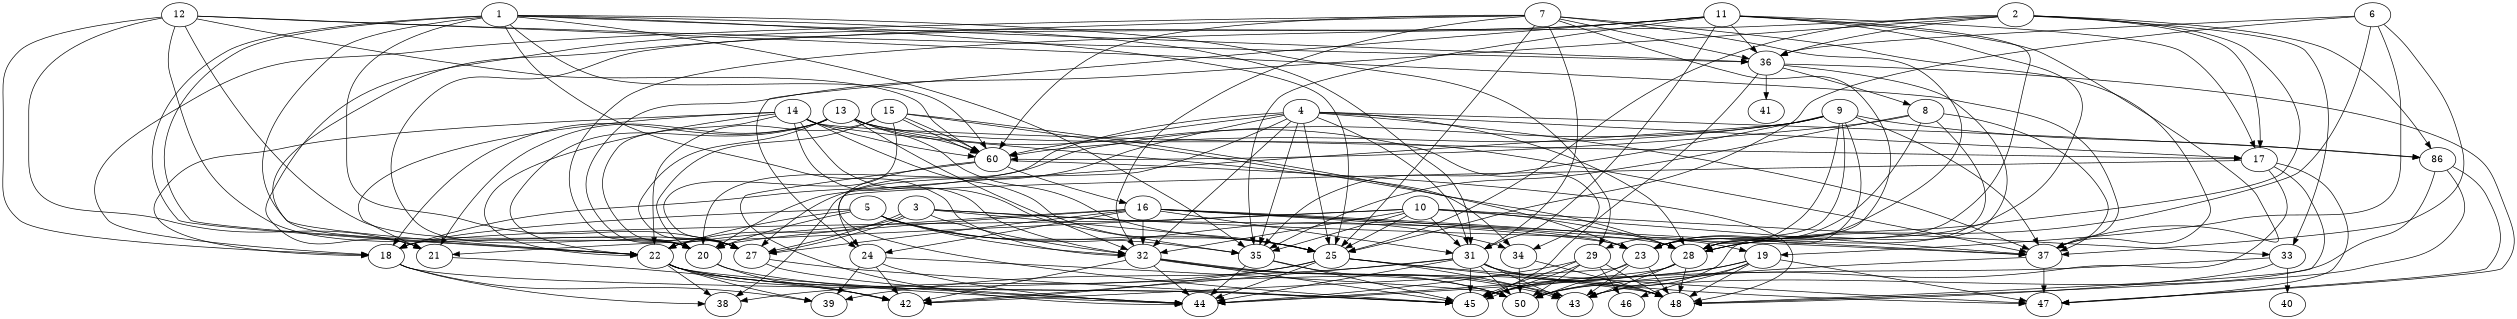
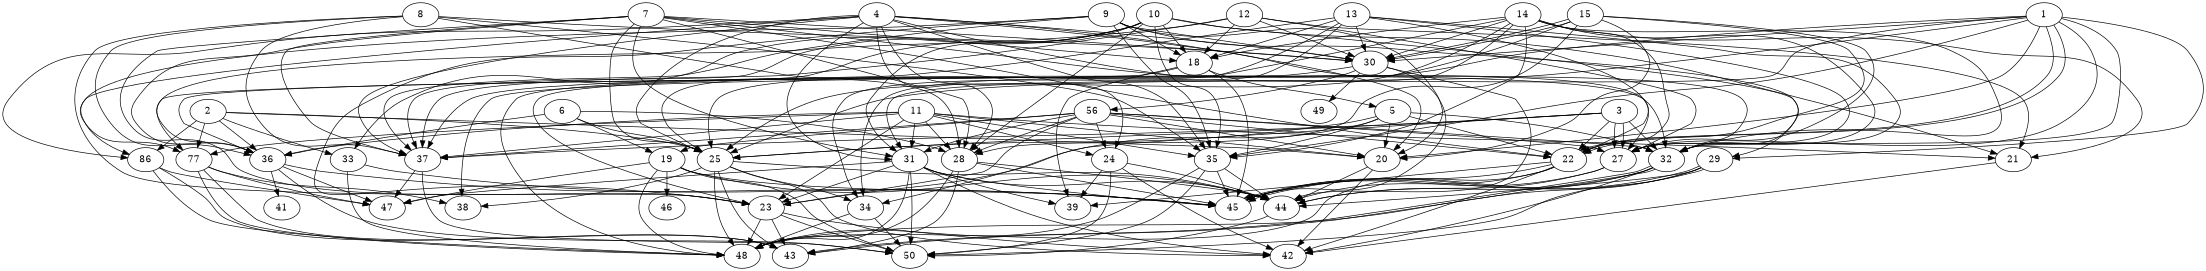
edge "2" -> "27": removed
edge "36" -> "8": reversed
node "49": added
edge "13" -> "21": removed
node "60": label "60" -> "30"
node "17": label "17" -> "77"
edge "2" -> "28": removed
edge "9" -> "28": removed
node "16": label "16" -> "56"
edge "12" -> "20": removed
edge "5" -> "18": reversed
edge "6" -> "37": removed
edge "35" -> "48": added
edge "32" -> "50": now "44" -> "50"
edge "22" -> "38": removed
edge "29" -> "46": removed
edge "31" -> "43": now "31" -> "23"
edge "25" -> "47": now "25" -> "34"
node "40": removed
